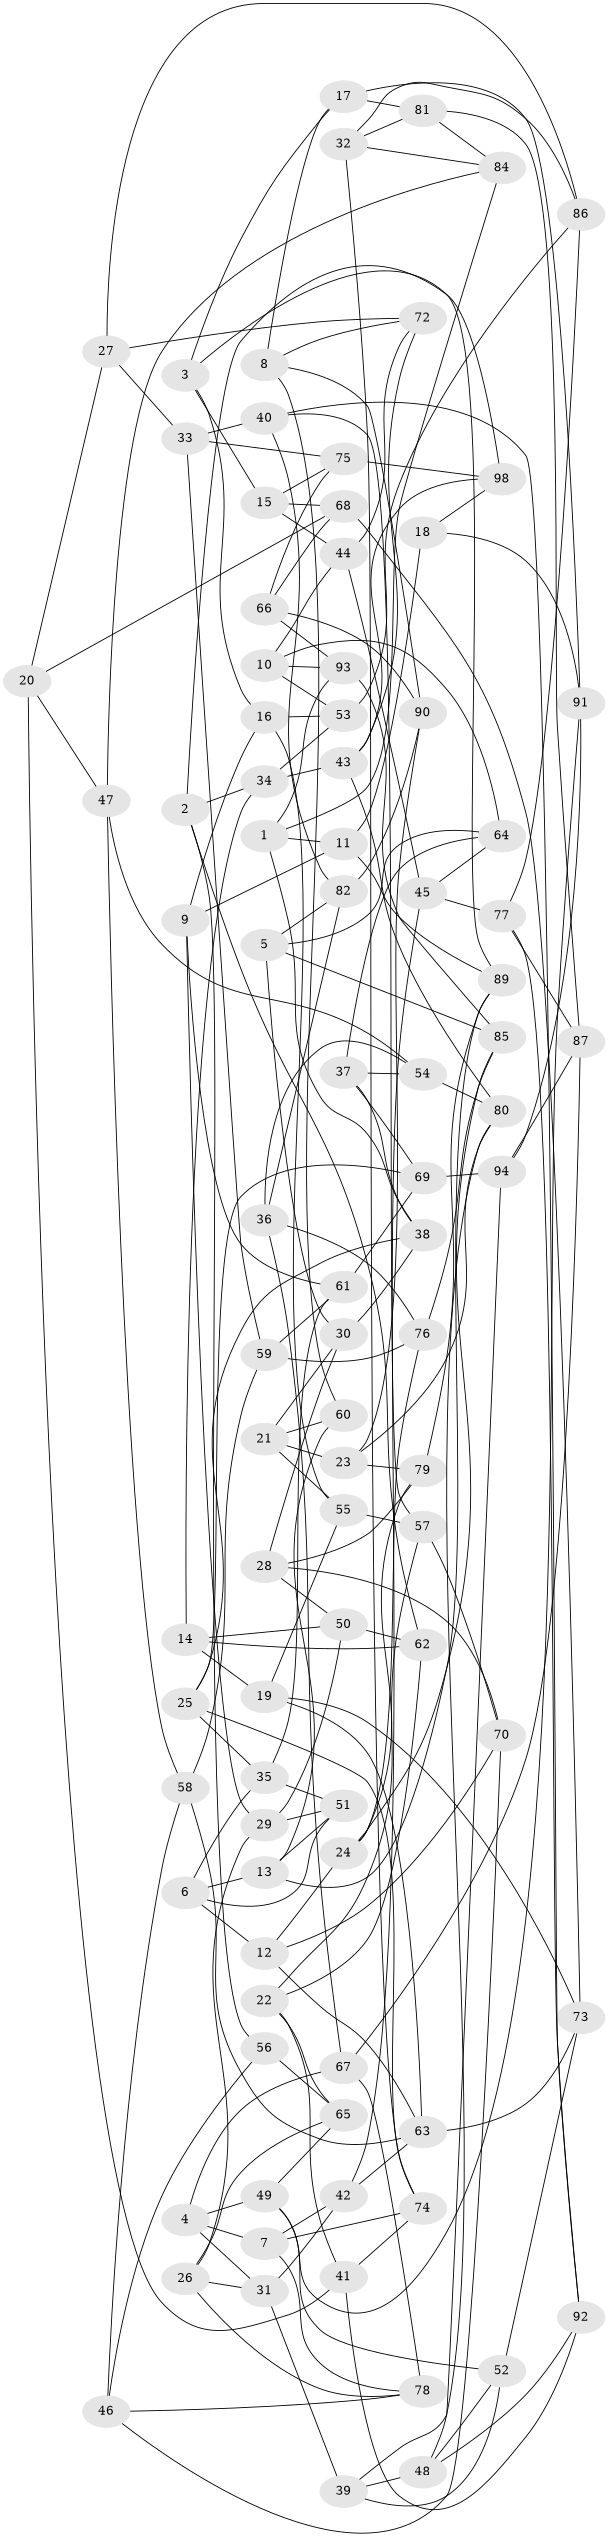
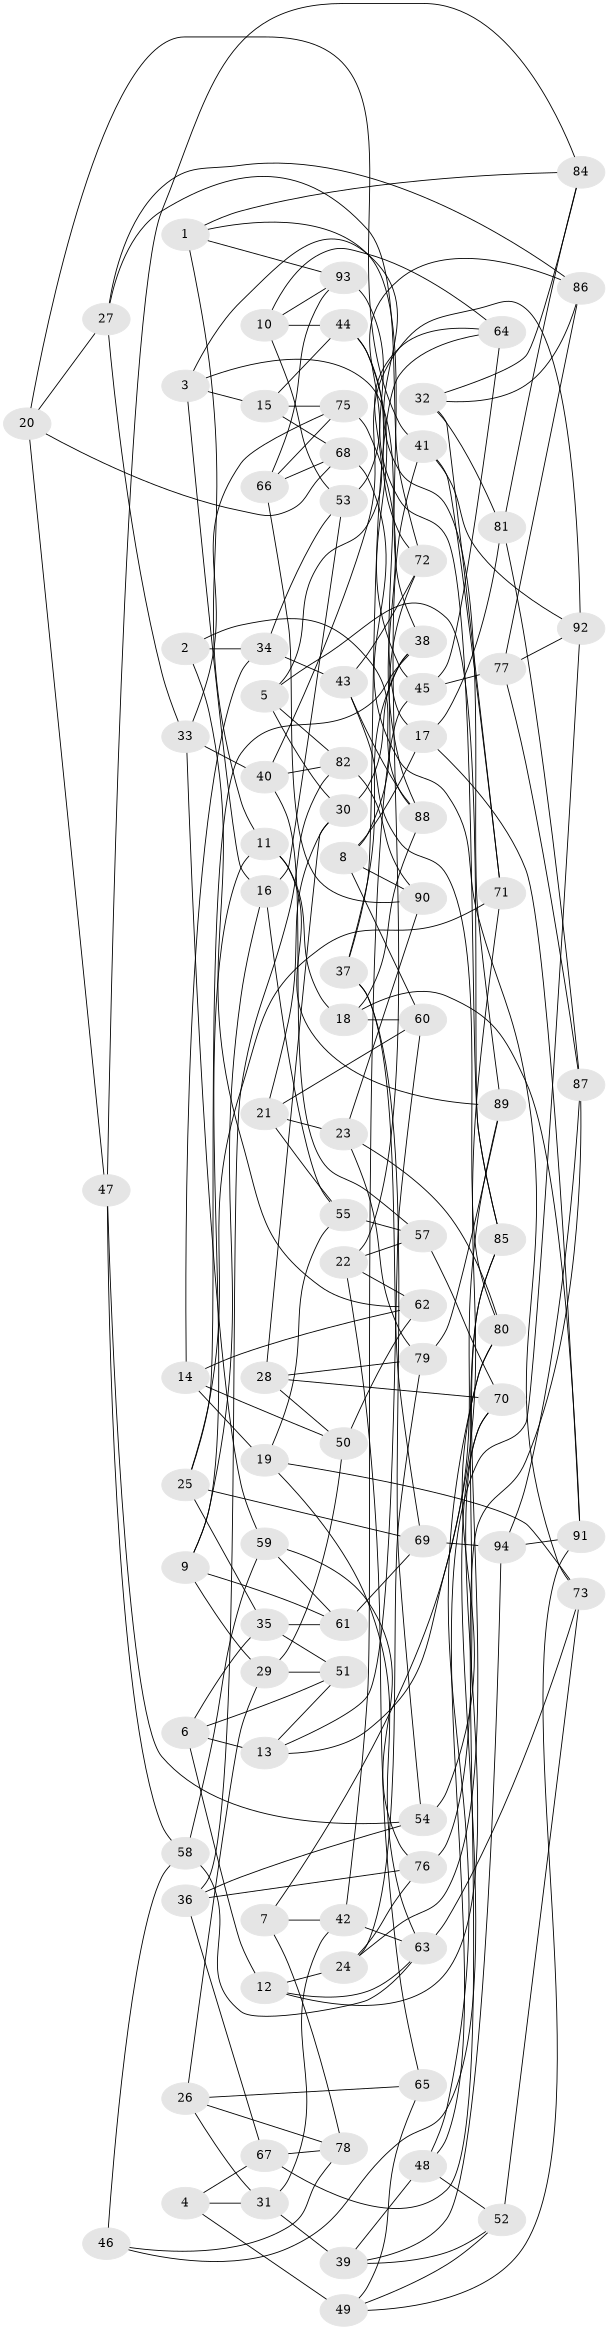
node "98": label "98" -> "88"
edge "18" -- "60": added
node "56": removed
node "74": label "74" -> "71"
edge "4" -- "7": removed
